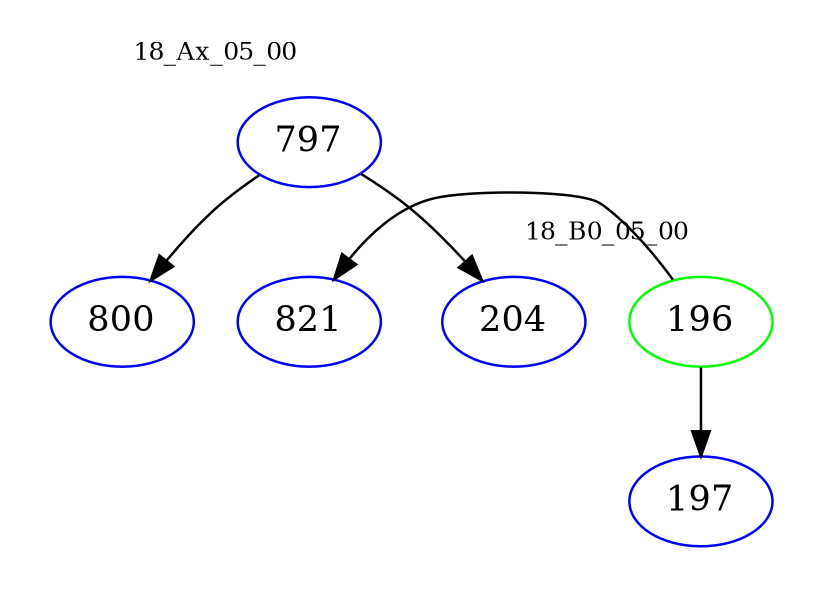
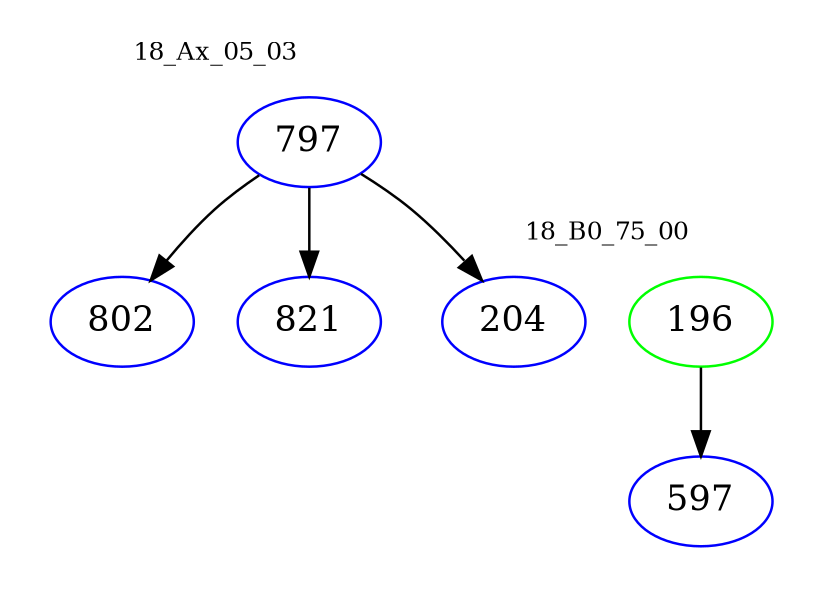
cluster "18_Ax_05_00": label "18_Ax_05_00" -> "18_Ax_05_03"
edge "196" -> "821": now "797" -> "821"
cluster "18_B0_05_00": label "18_B0_05_00" -> "18_B0_75_00"
node "800": label "800" -> "802"
node "197": label "197" -> "597"
